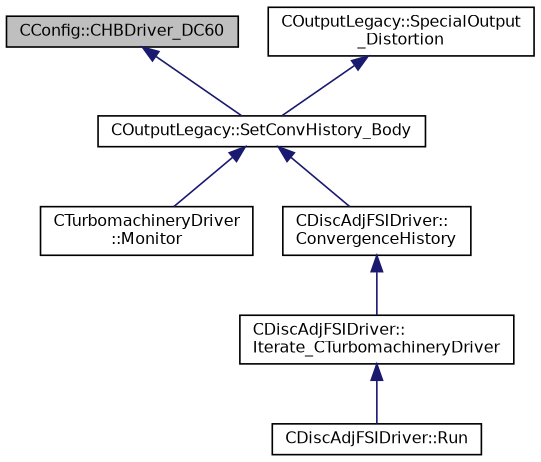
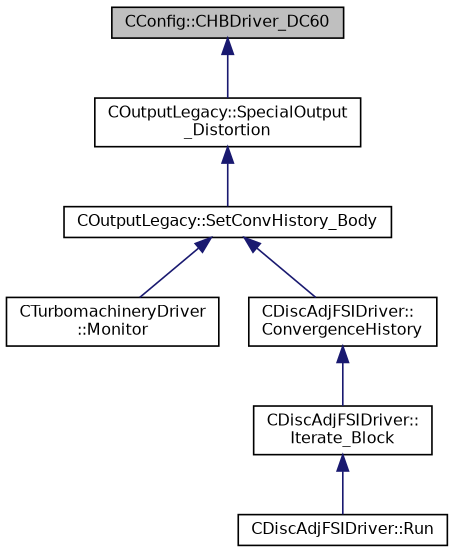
edge "COutputLegacy::SetConvHistory_Body" -> "CConfig::CHBDriver_DC60": now "COutputLegacy::SpecialOutput _Distortion" -> "CConfig::CHBDriver_DC60"
node "CDiscAdjFSIDriver:: Iterate_CTurbomachineryDriver": label "CDiscAdjFSIDriver:: Iterate_CTurbomachineryDriver" -> "CDiscAdjFSIDriver:: Iterate_Block"
